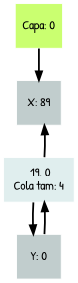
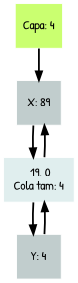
node "Capa: 0": label "Capa: 0" -> "Capa: 4"
edge "X: 89" -> "19, 0 Cola tam: 4": added
node "Y: 0": label "Y: 0" -> "Y: 4"
